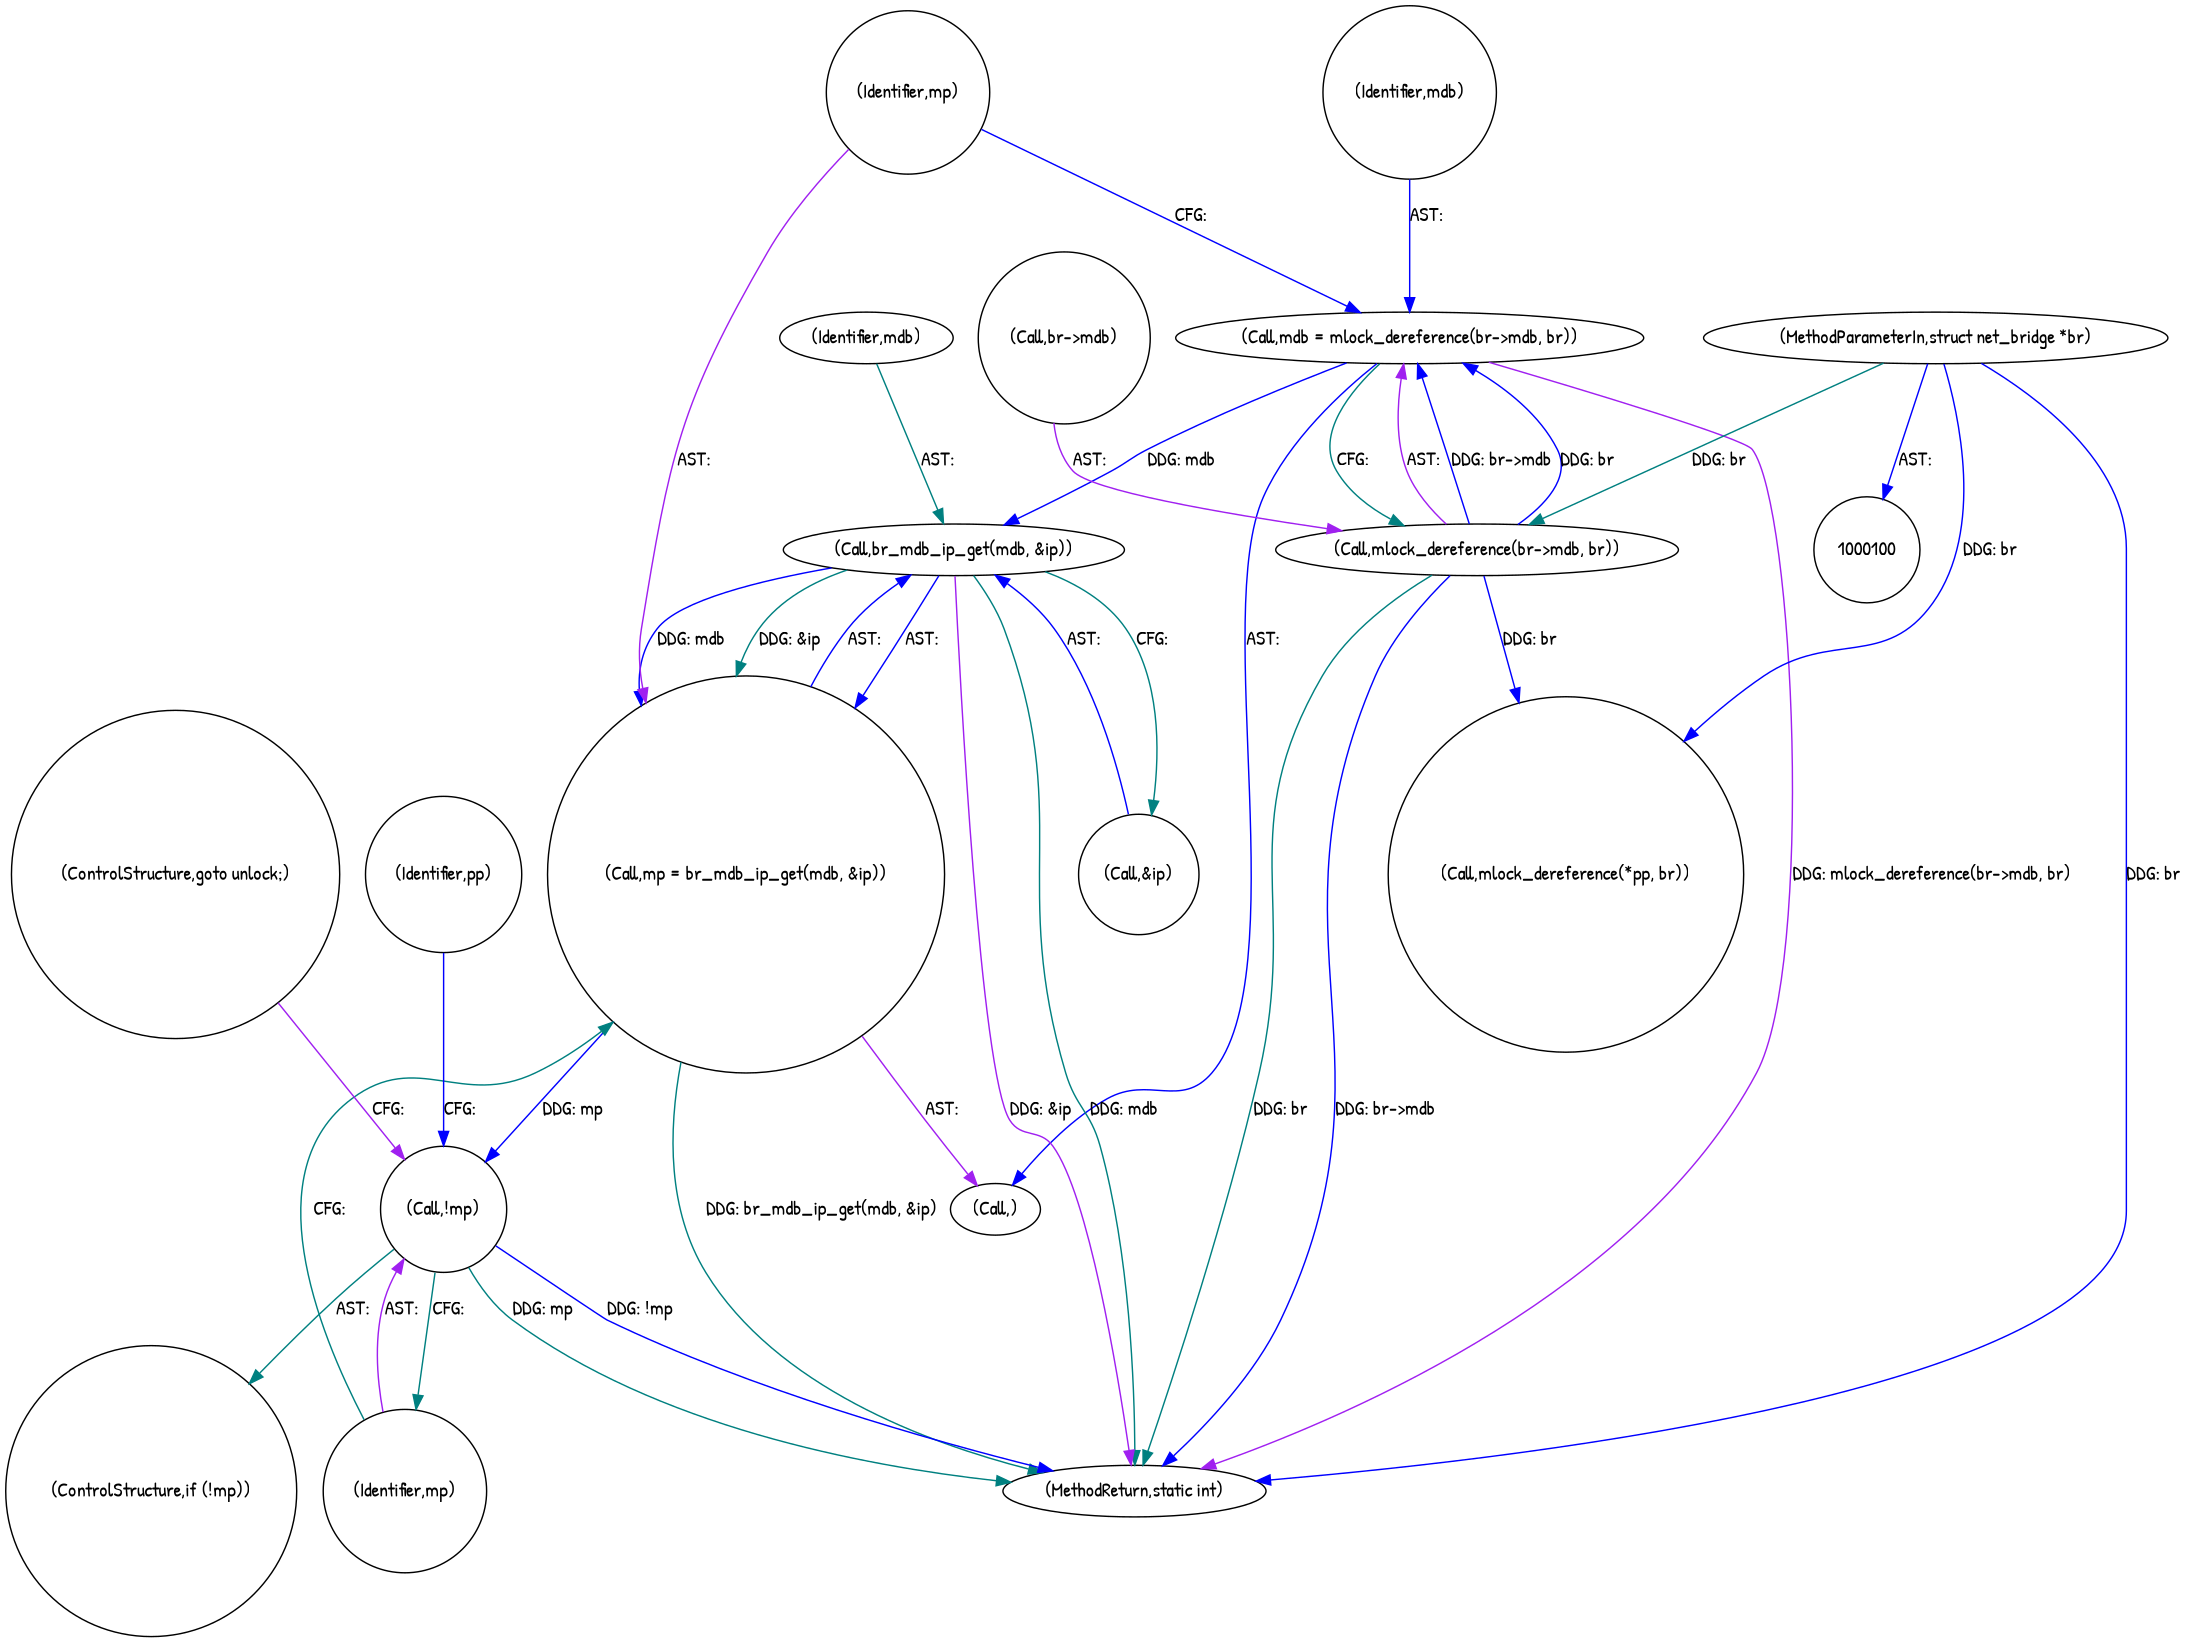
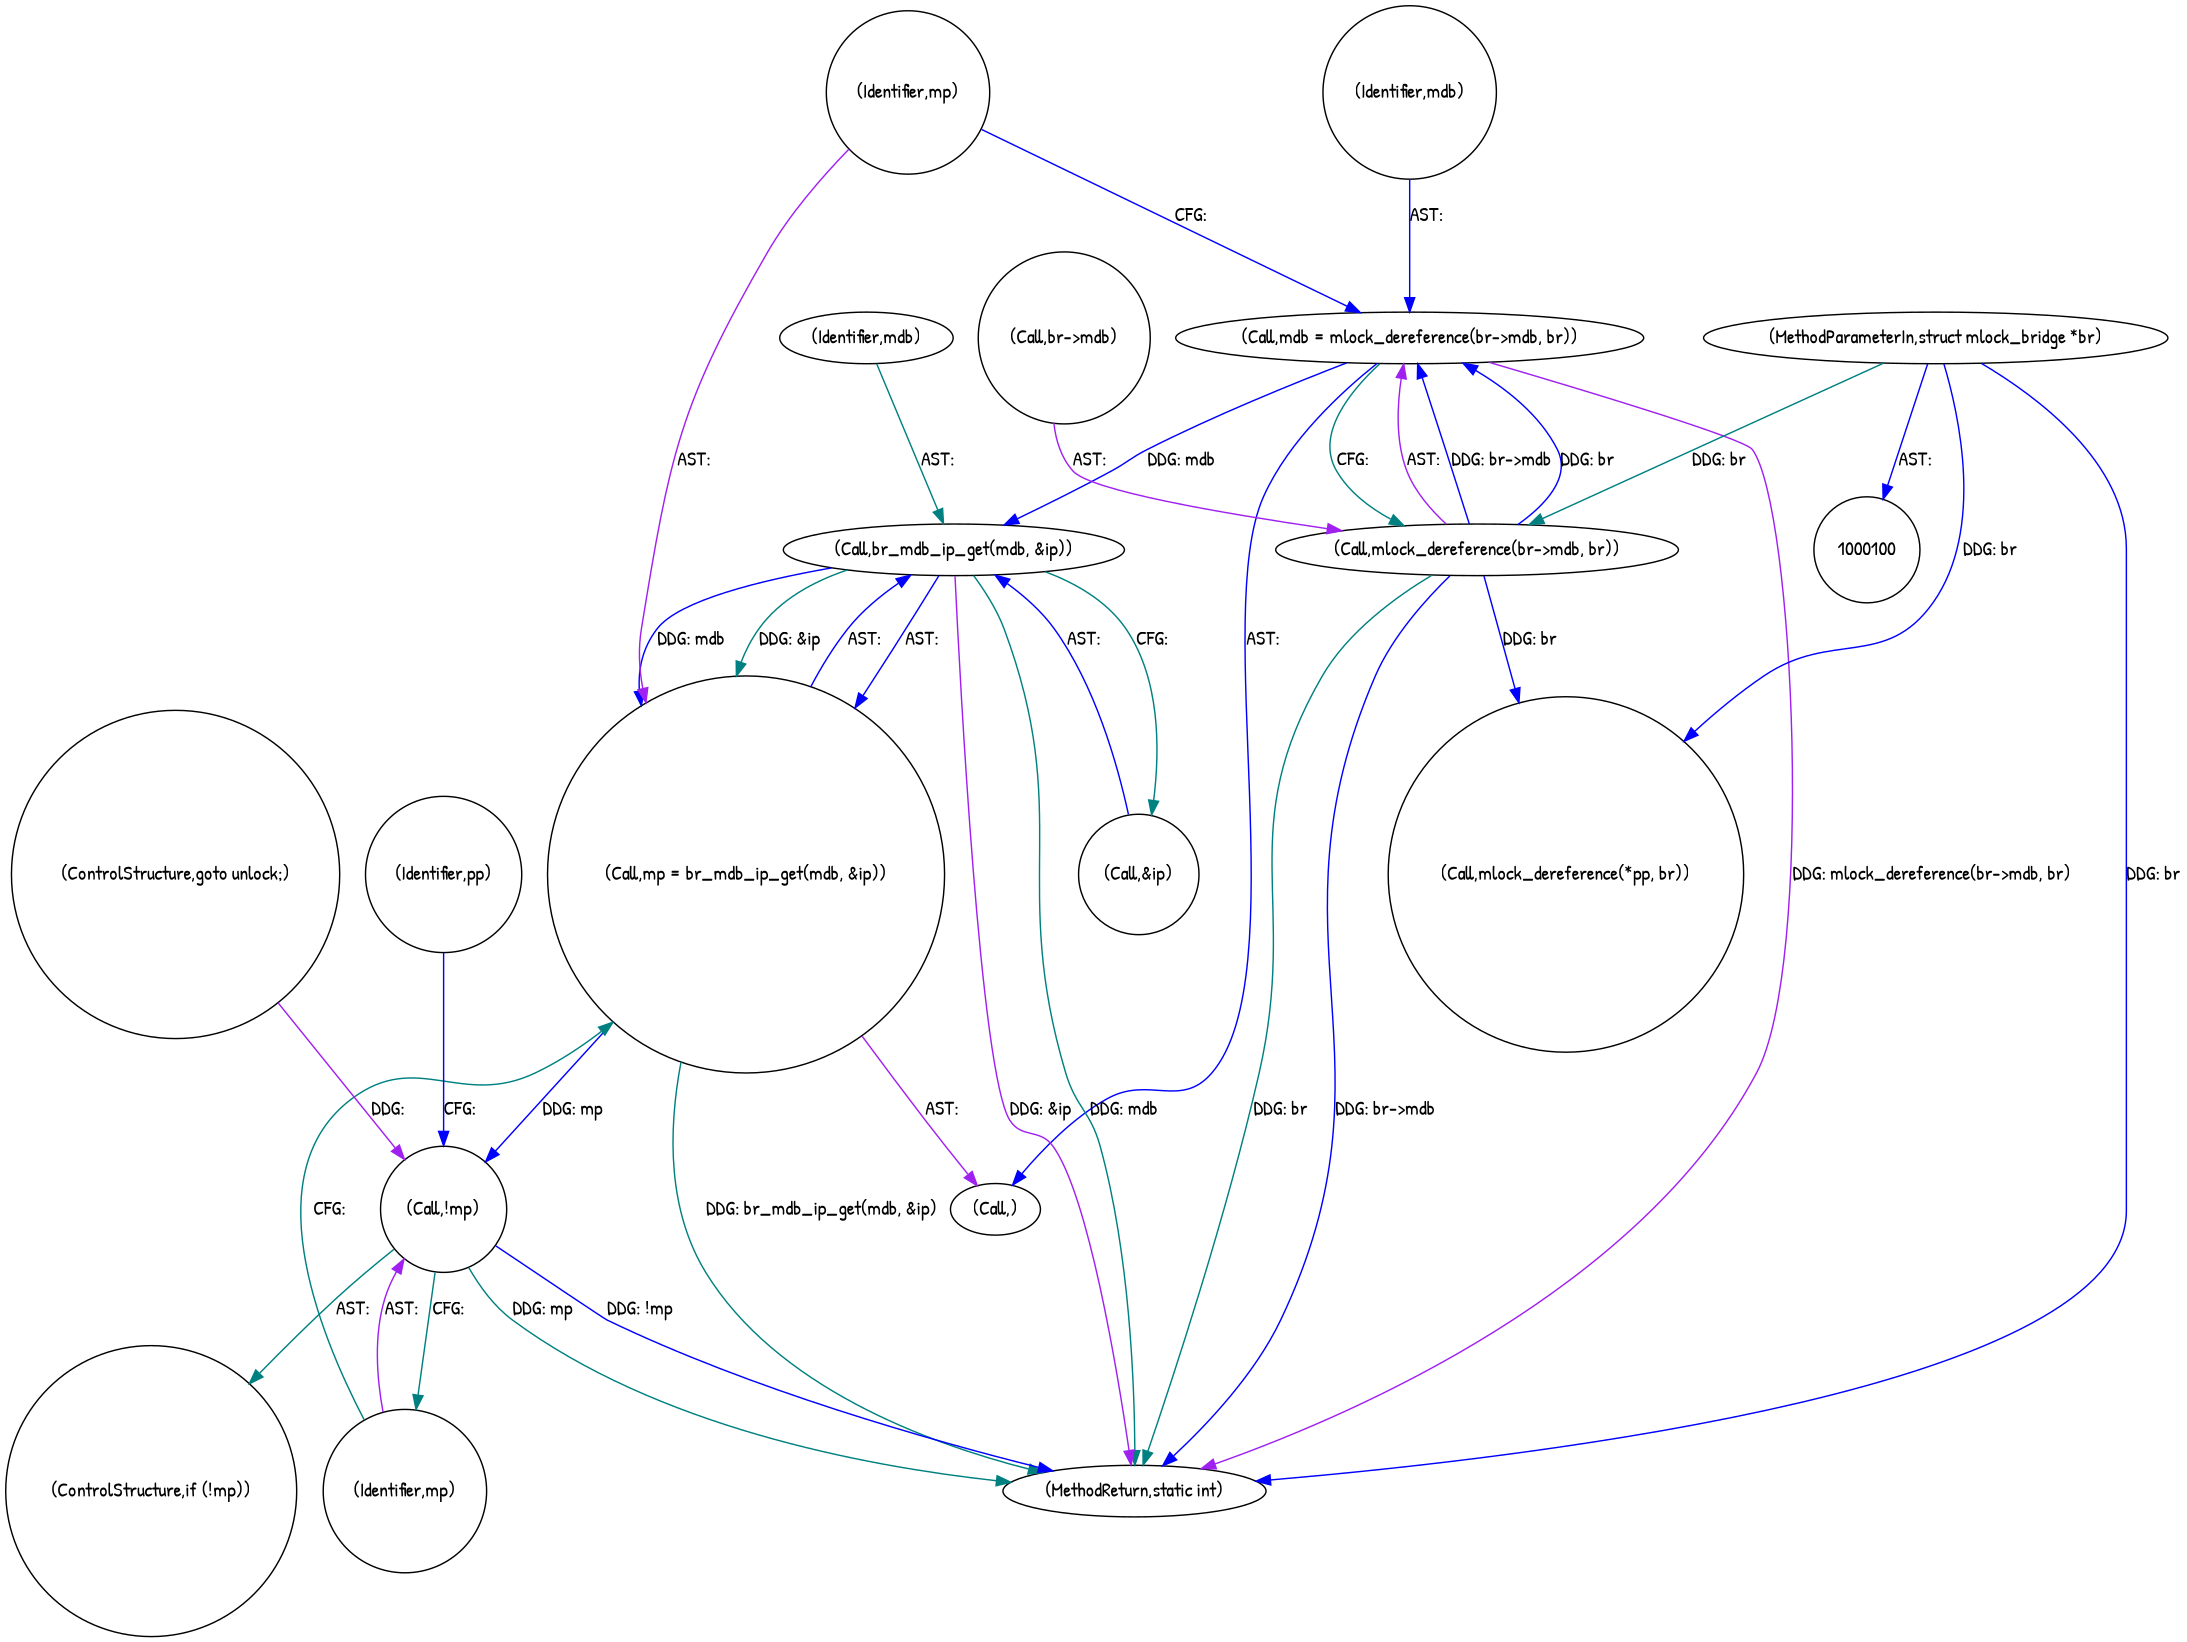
node "(MethodParameterIn,struct net_bridge *br)": label "(MethodParameterIn,struct net_bridge *br)" -> "(MethodParameterIn,struct mlock_bridge *br)"
edge "(ControlStructure,goto unlock;)" -> "(Call,!mp)": label "CFG: " -> "DDG: "
